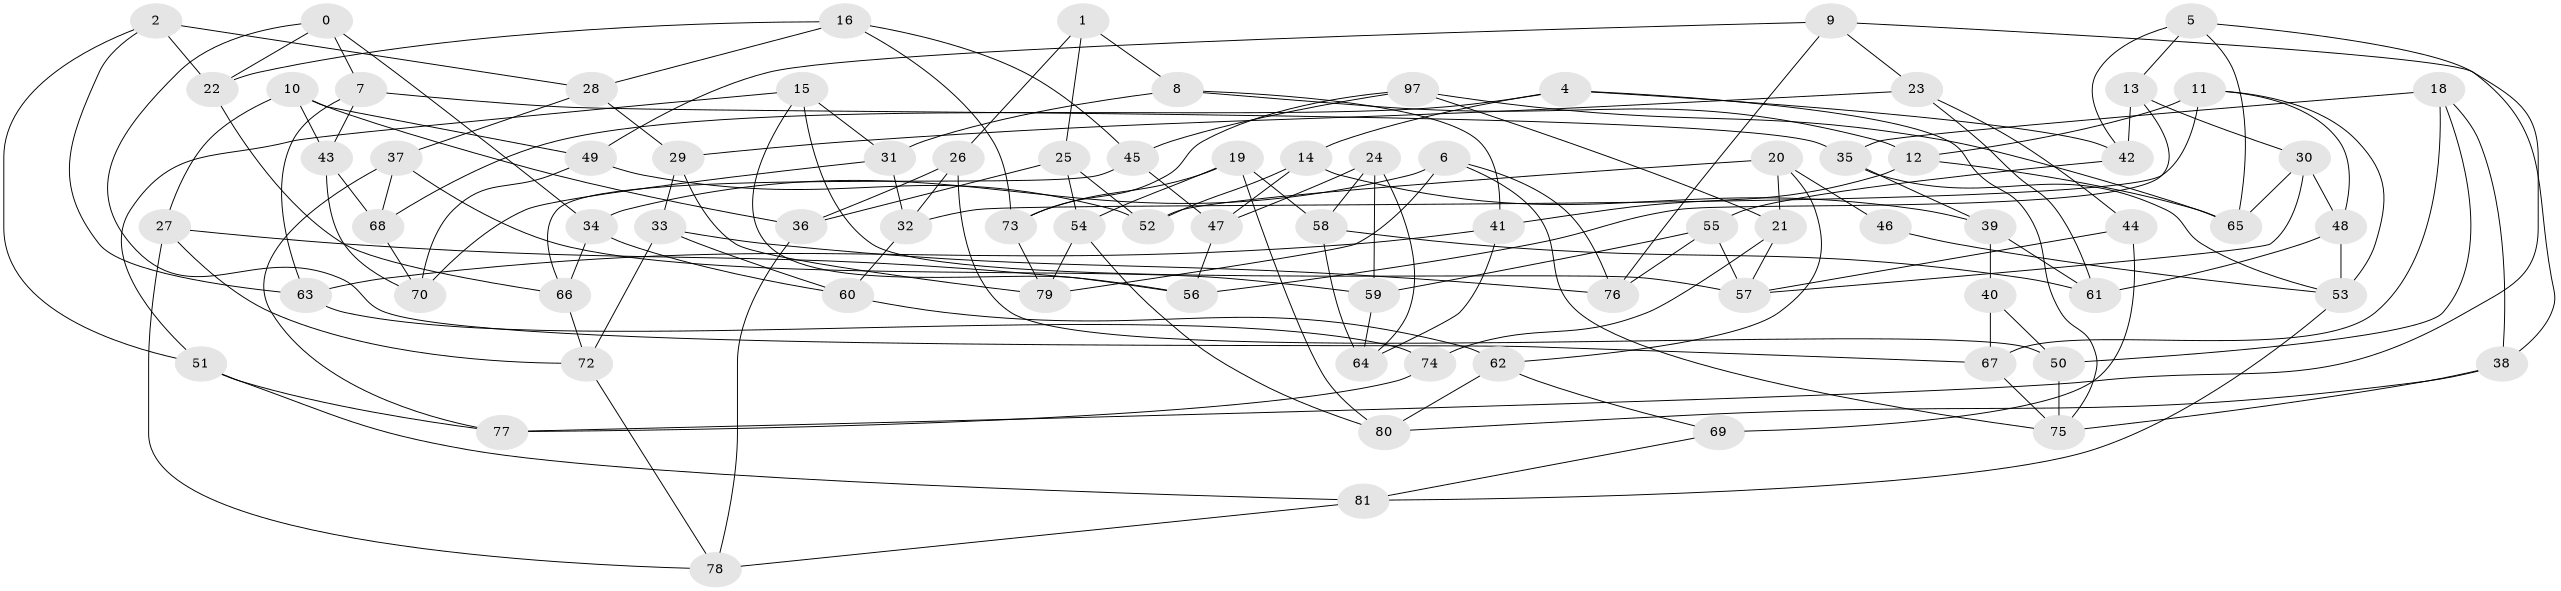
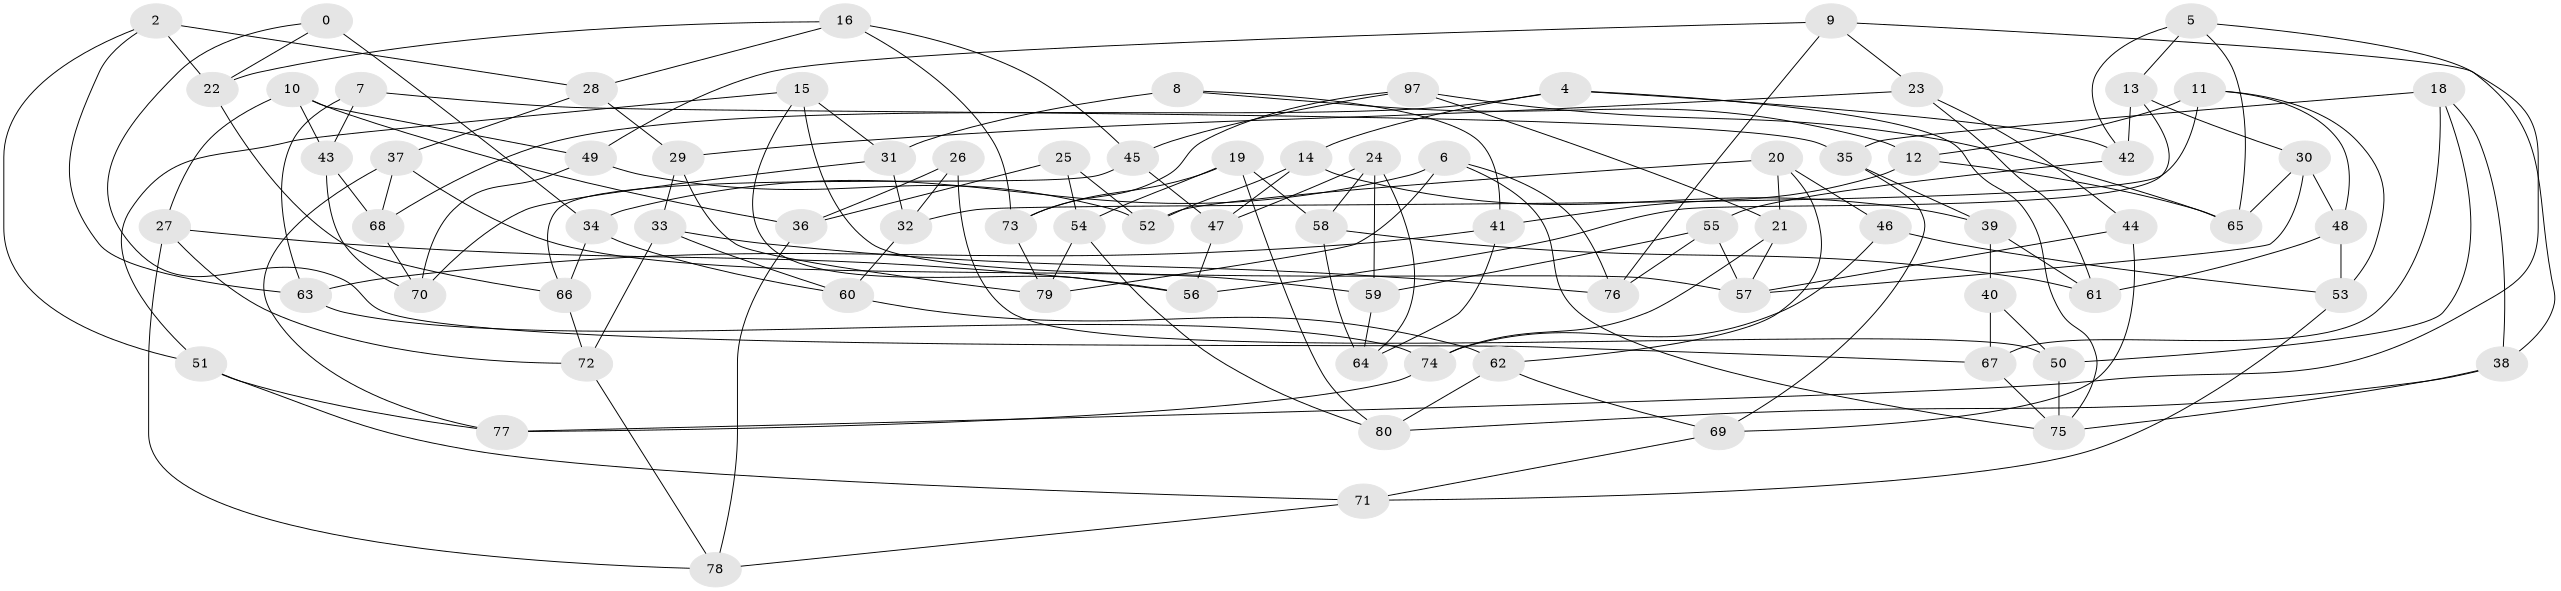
node "1": removed
edge "0" -- "7": removed
edge "35" -- "53": now "35" -- "69"
edge "46" -- "74": added
node "81": label "81" -> "71"
